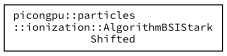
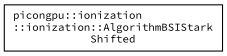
node "picongpu::particles ::ionization::AlgorithmBSIStark Shifted": label "picongpu::particles ::ionization::AlgorithmBSIStark Shifted" -> "picongpu::ionization ::ionization::AlgorithmBSIStark Shifted"
